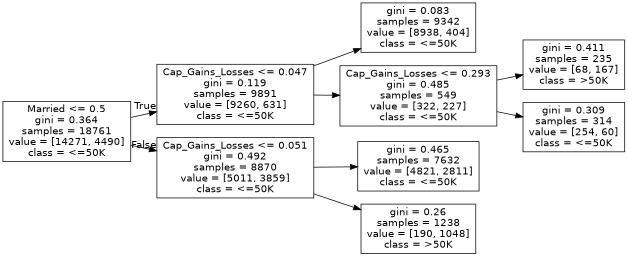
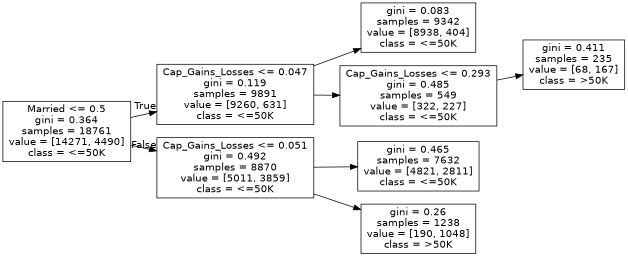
node "gini = 0.309 samples = 314 value = [254, 60] class = <=50K": removed
